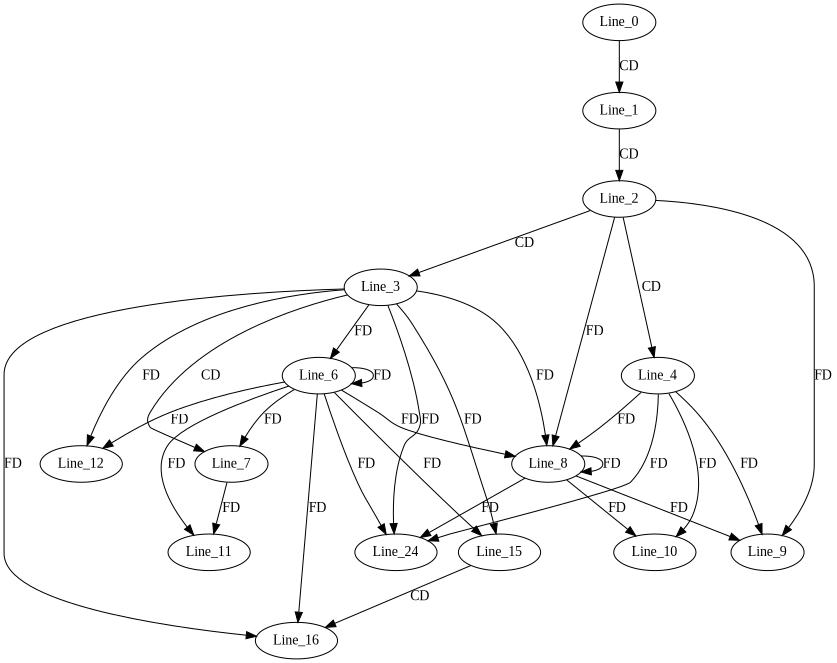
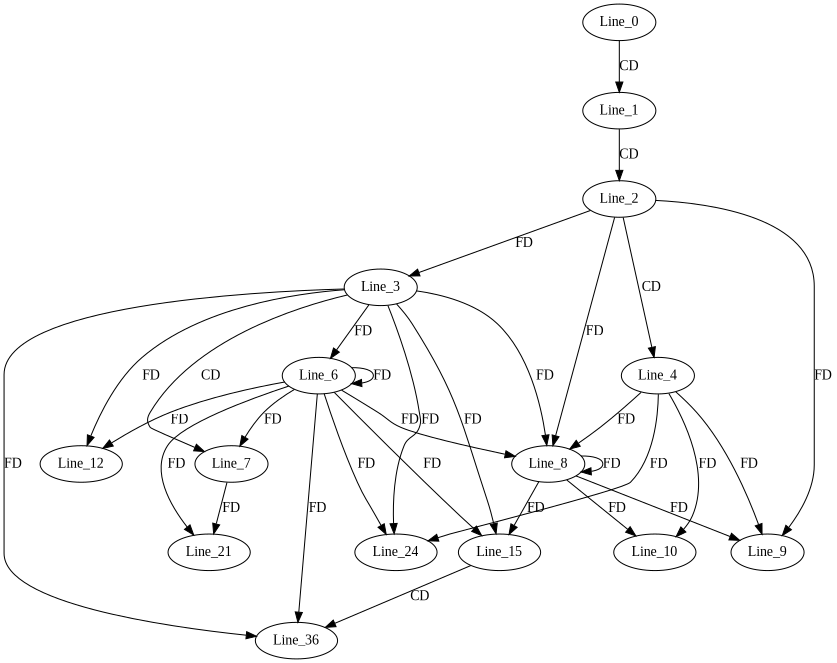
edge "Line_2" -> "Line_3": label "CD" -> "FD"
edge "Line_8" -> "Line_24": now "Line_8" -> "Line_15"
node "Line_11": label "Line_11" -> "Line_21"
node "Line_16": label "Line_16" -> "Line_36"
